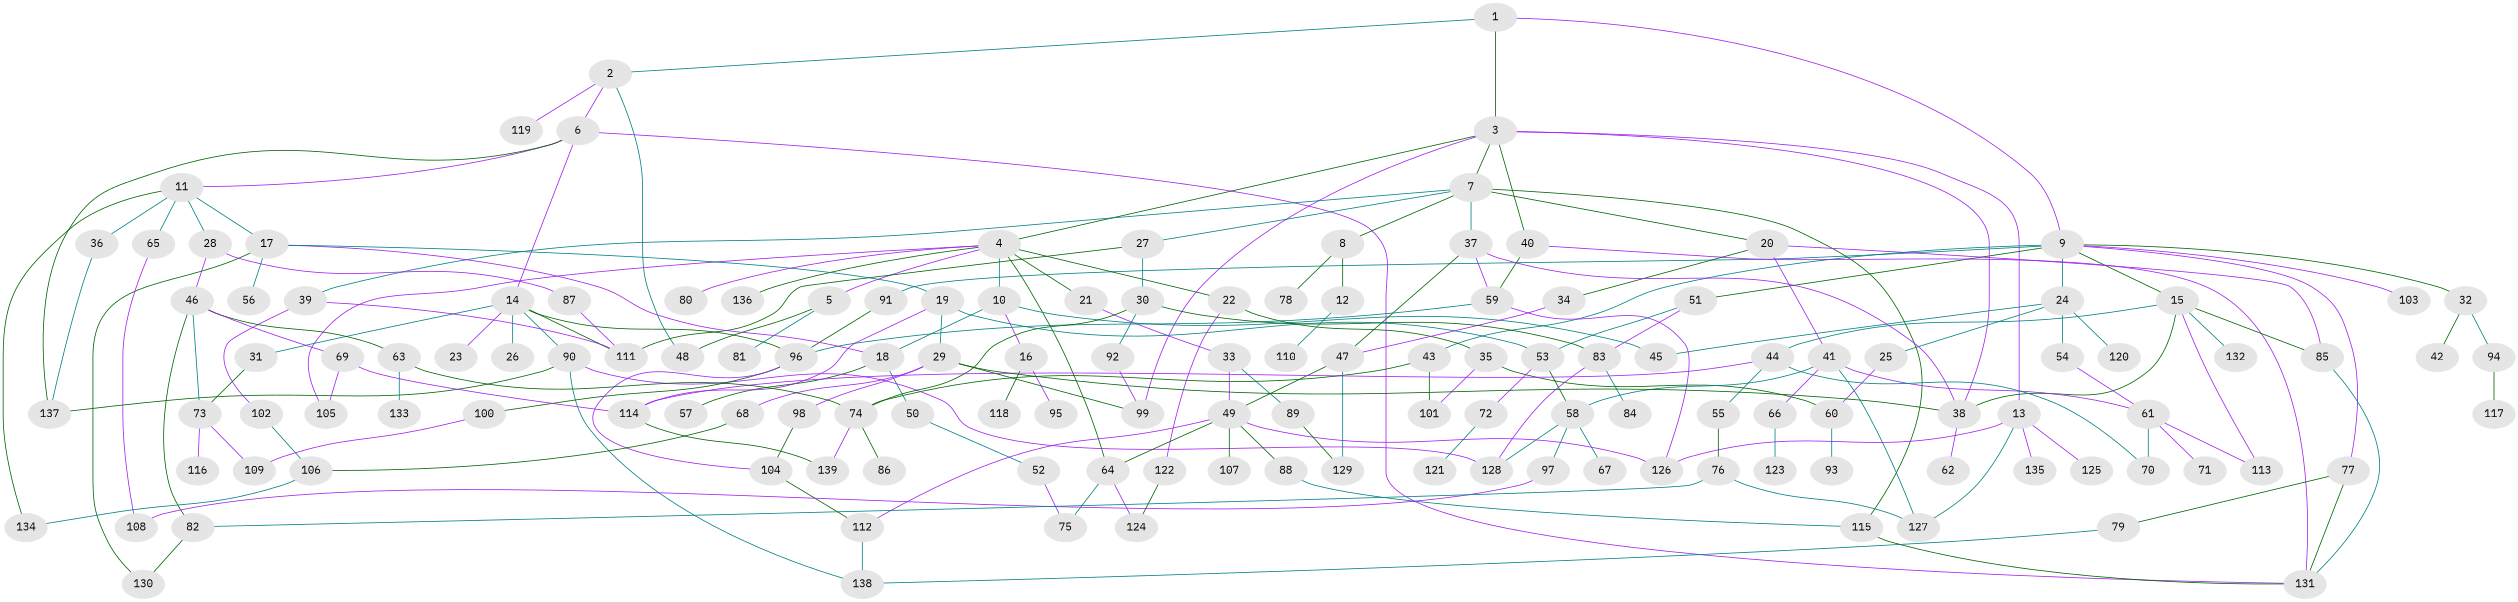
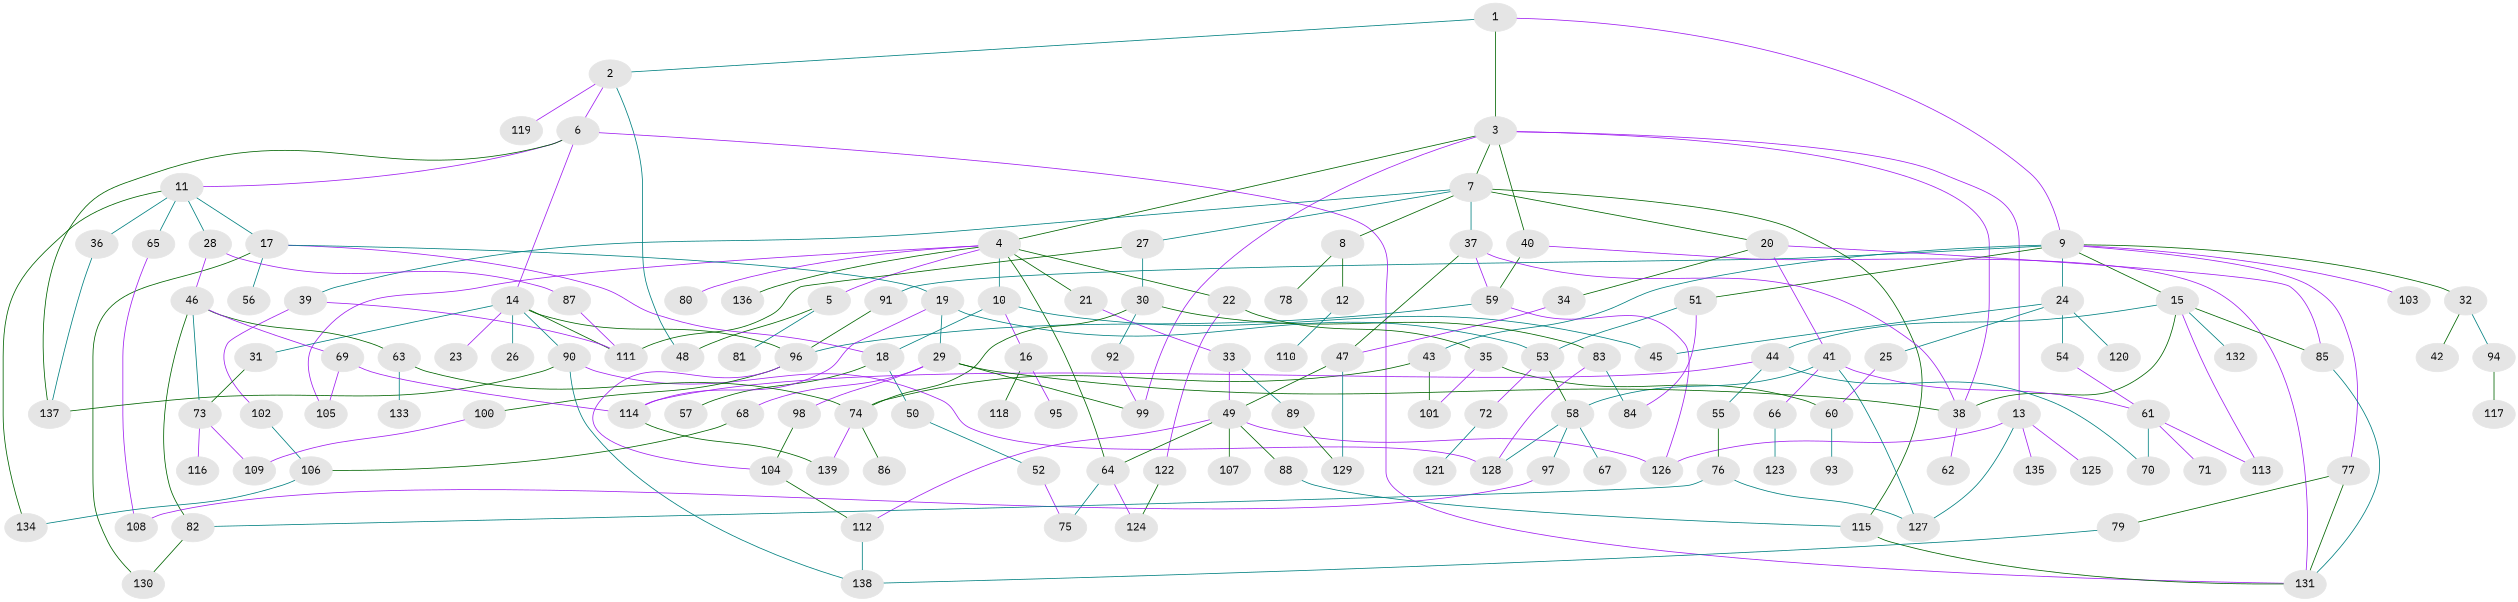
edge "51" -- "83": now "51" -- "84"
